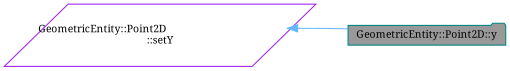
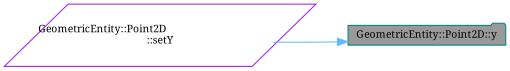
edge "GeometricEntity::Point2D::y" -> "GeometricEntity::Point2D ::setY": reversed
